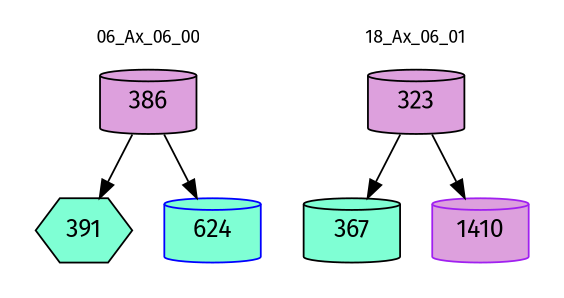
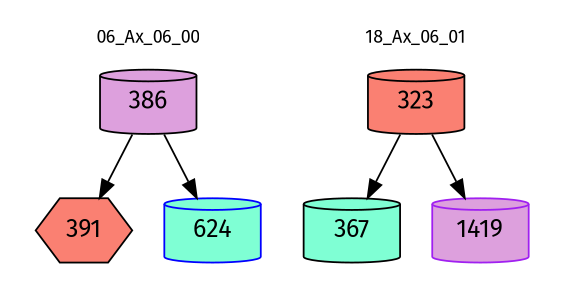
node "323": fillcolor plum -> salmon
node "391": fillcolor aquamarine -> salmon
node "1410": label "1410" -> "1419"
